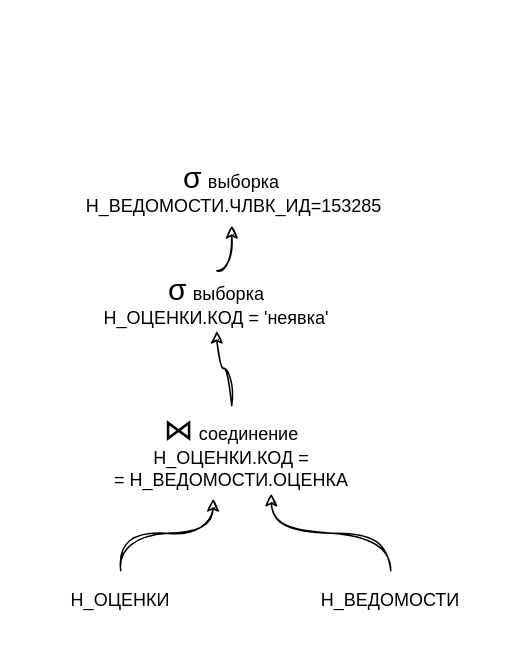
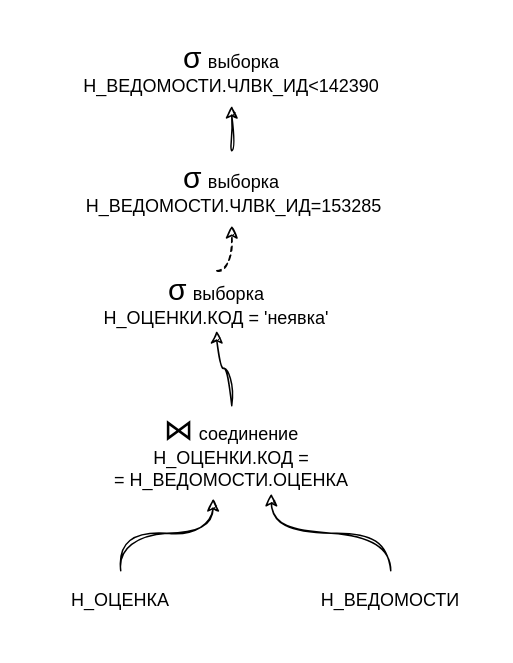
node "σ выборка Н_ВЕДОМОСТИ.ЧЛВК_ИД<142390": added
edge "σ выборка Н_ВЕДОМОСТИ.ЧЛВК_ИД=153285" -> "σ выборка Н_ВЕДОМОСТИ.ЧЛВК_ИД<142390": added
edge "σ выборка Н_ОЦЕНКИ.КОД = 'неявка'" -> "σ выборка Н_ВЕДОМОСТИ.ЧЛВК_ИД=153285": style solid -> dashed
node "Н_ОЦЕНКИ": label "Н_ОЦЕНКИ" -> "Н_ОЦЕНКА"
